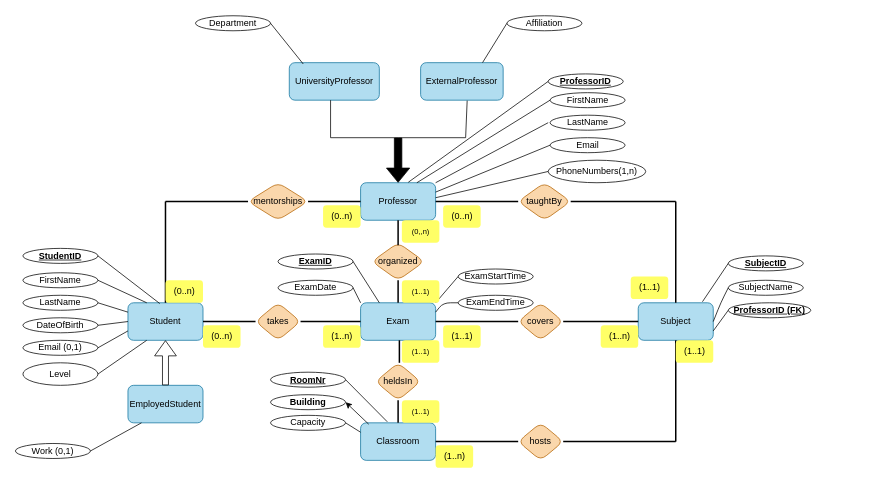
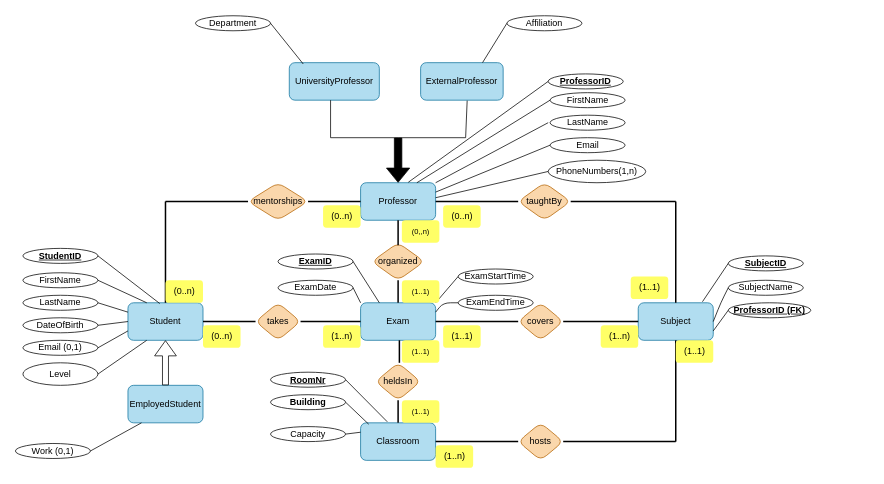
edge "Classroom" -> "Building": arrowhead classic -> none
node "Capacity": moved (308, 423) -> (308, 434)
